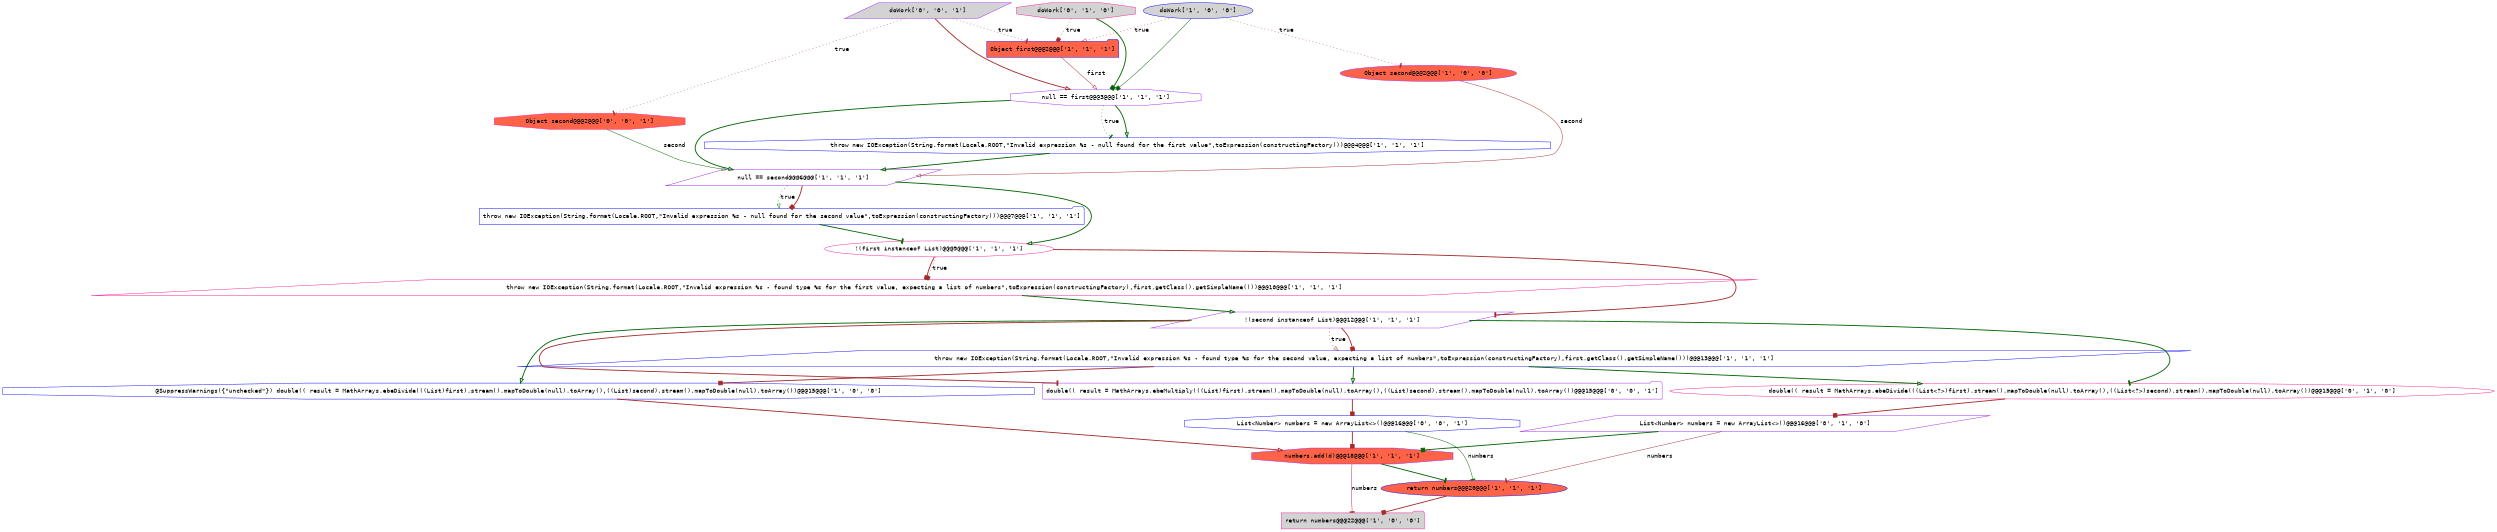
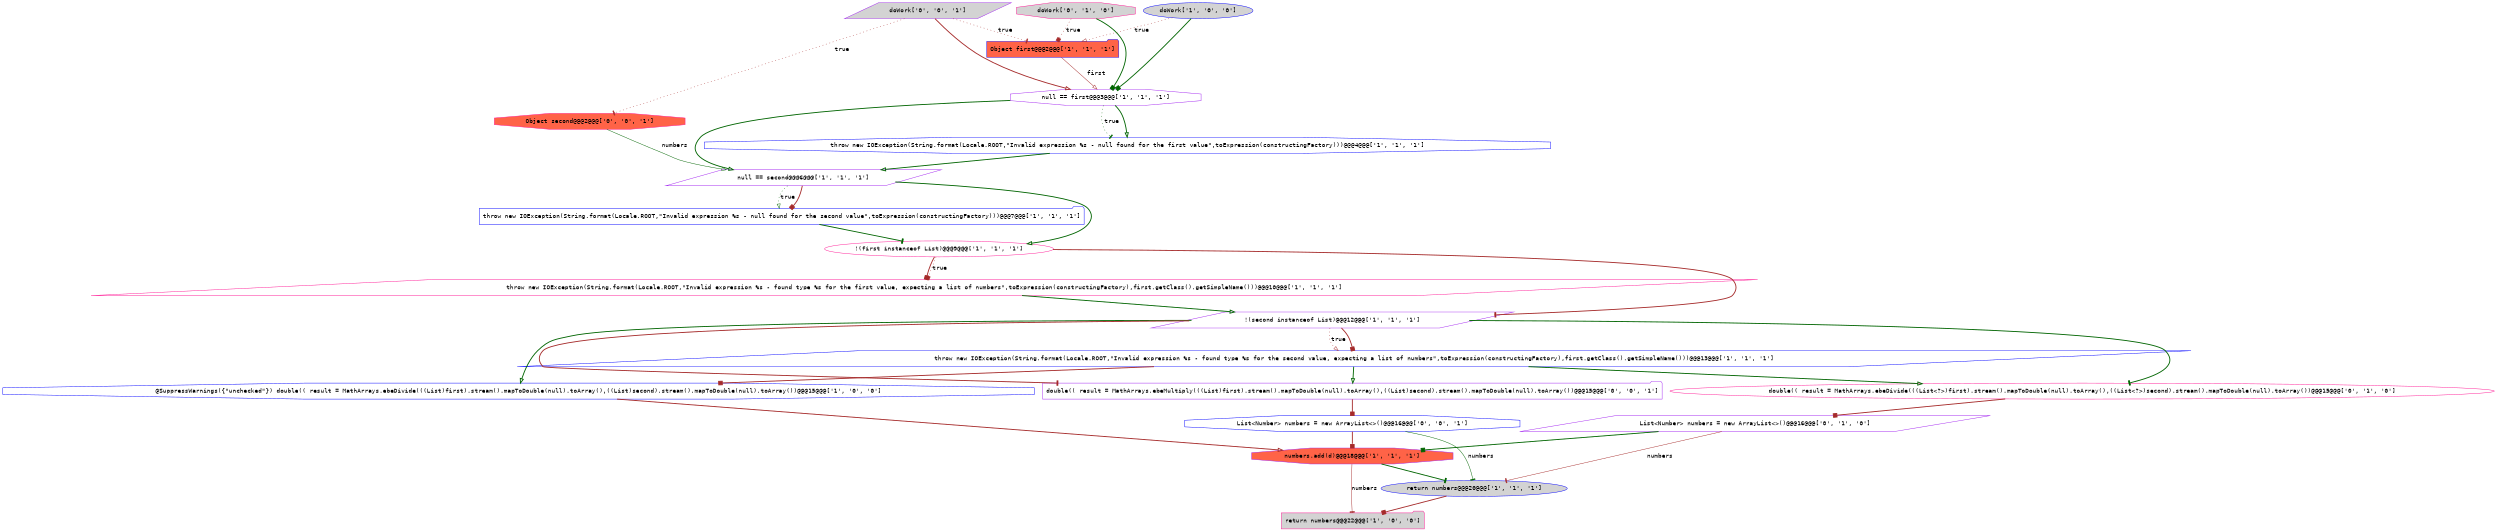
edge "doWork['1', '0', '0']" -> "null == first@@@3@@@['1', '1', '1']": style solid -> bold
node "Object second@@@2@@@['1', '0', '0']": removed
edge "Object second@@@2@@@['0', '0', '1']" -> "null == second@@@6@@@['1', '1', '1']": label "second" -> "numbers"
node "return numbers@@@20@@@['1', '1', '1']": fillcolor tomato -> lightgray
